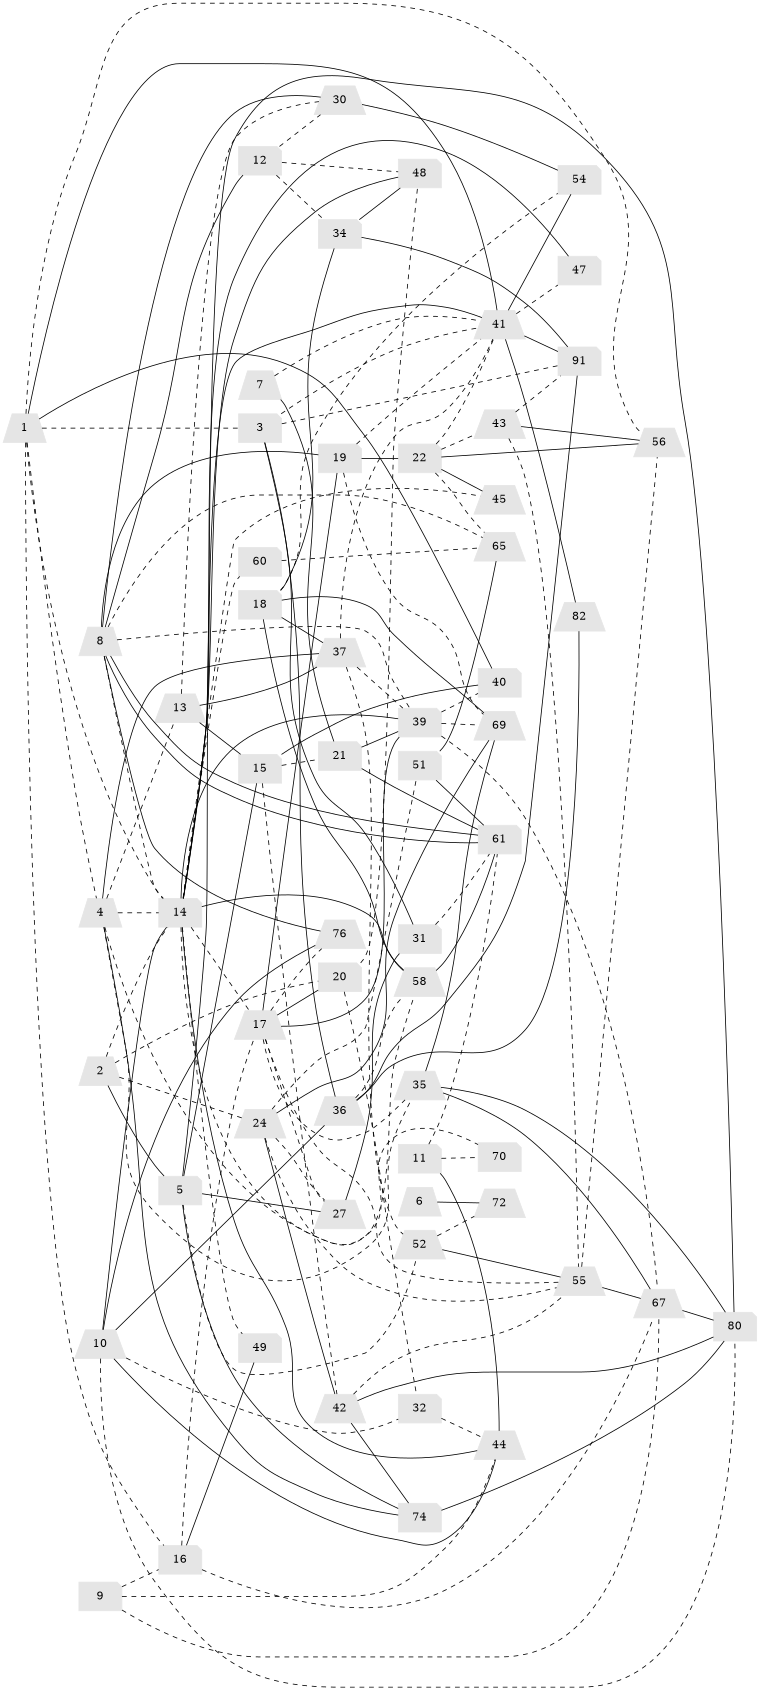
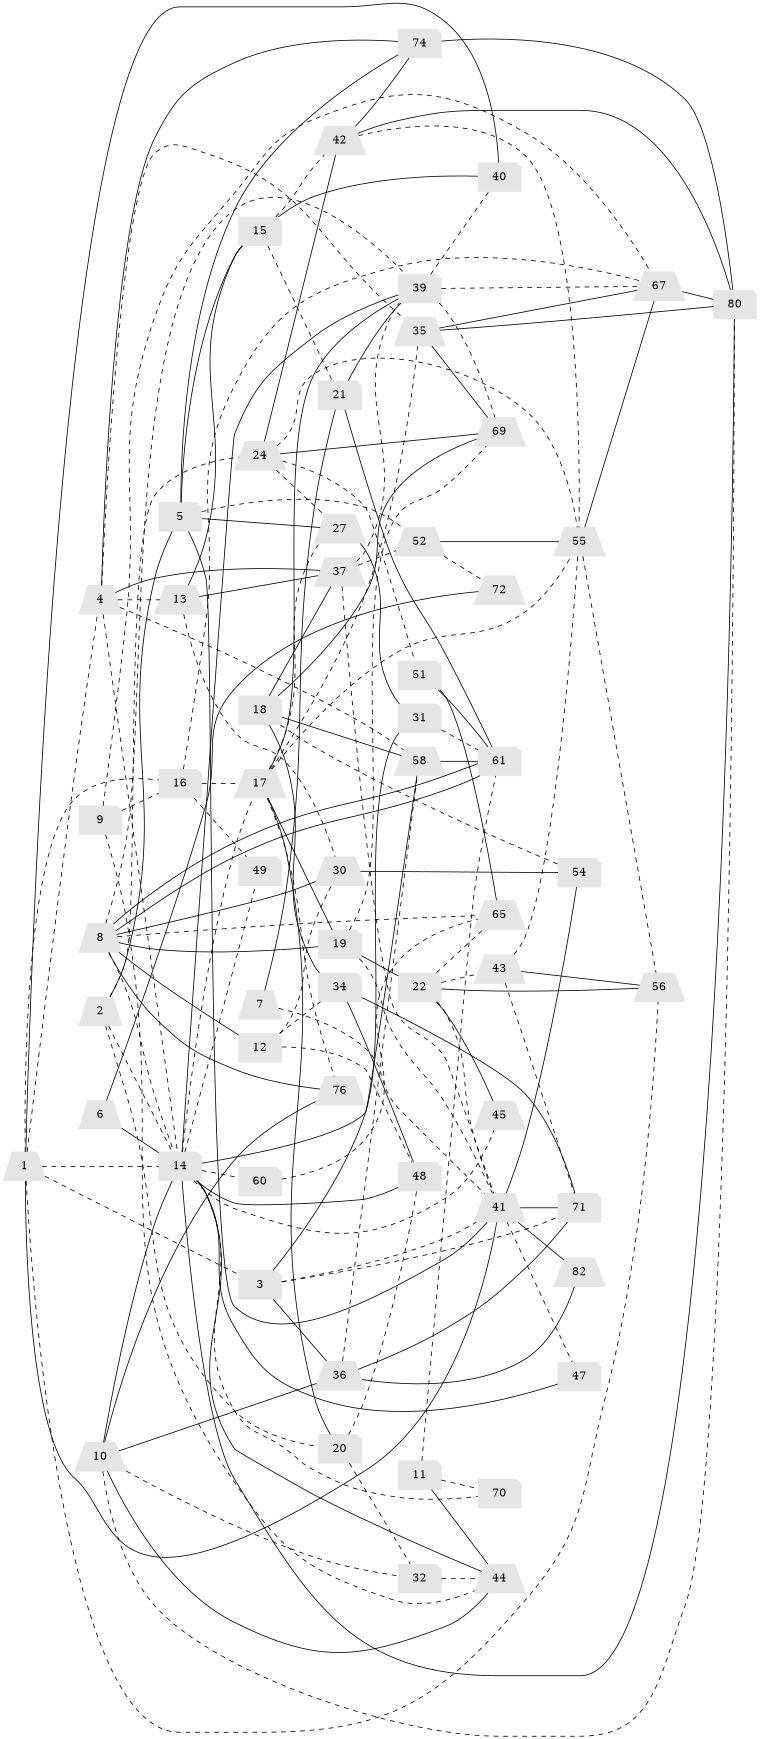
node "91": label "91" -> "71"
edge "6" -- "14": added
edge "49" -- "16": style solid -> dashed
